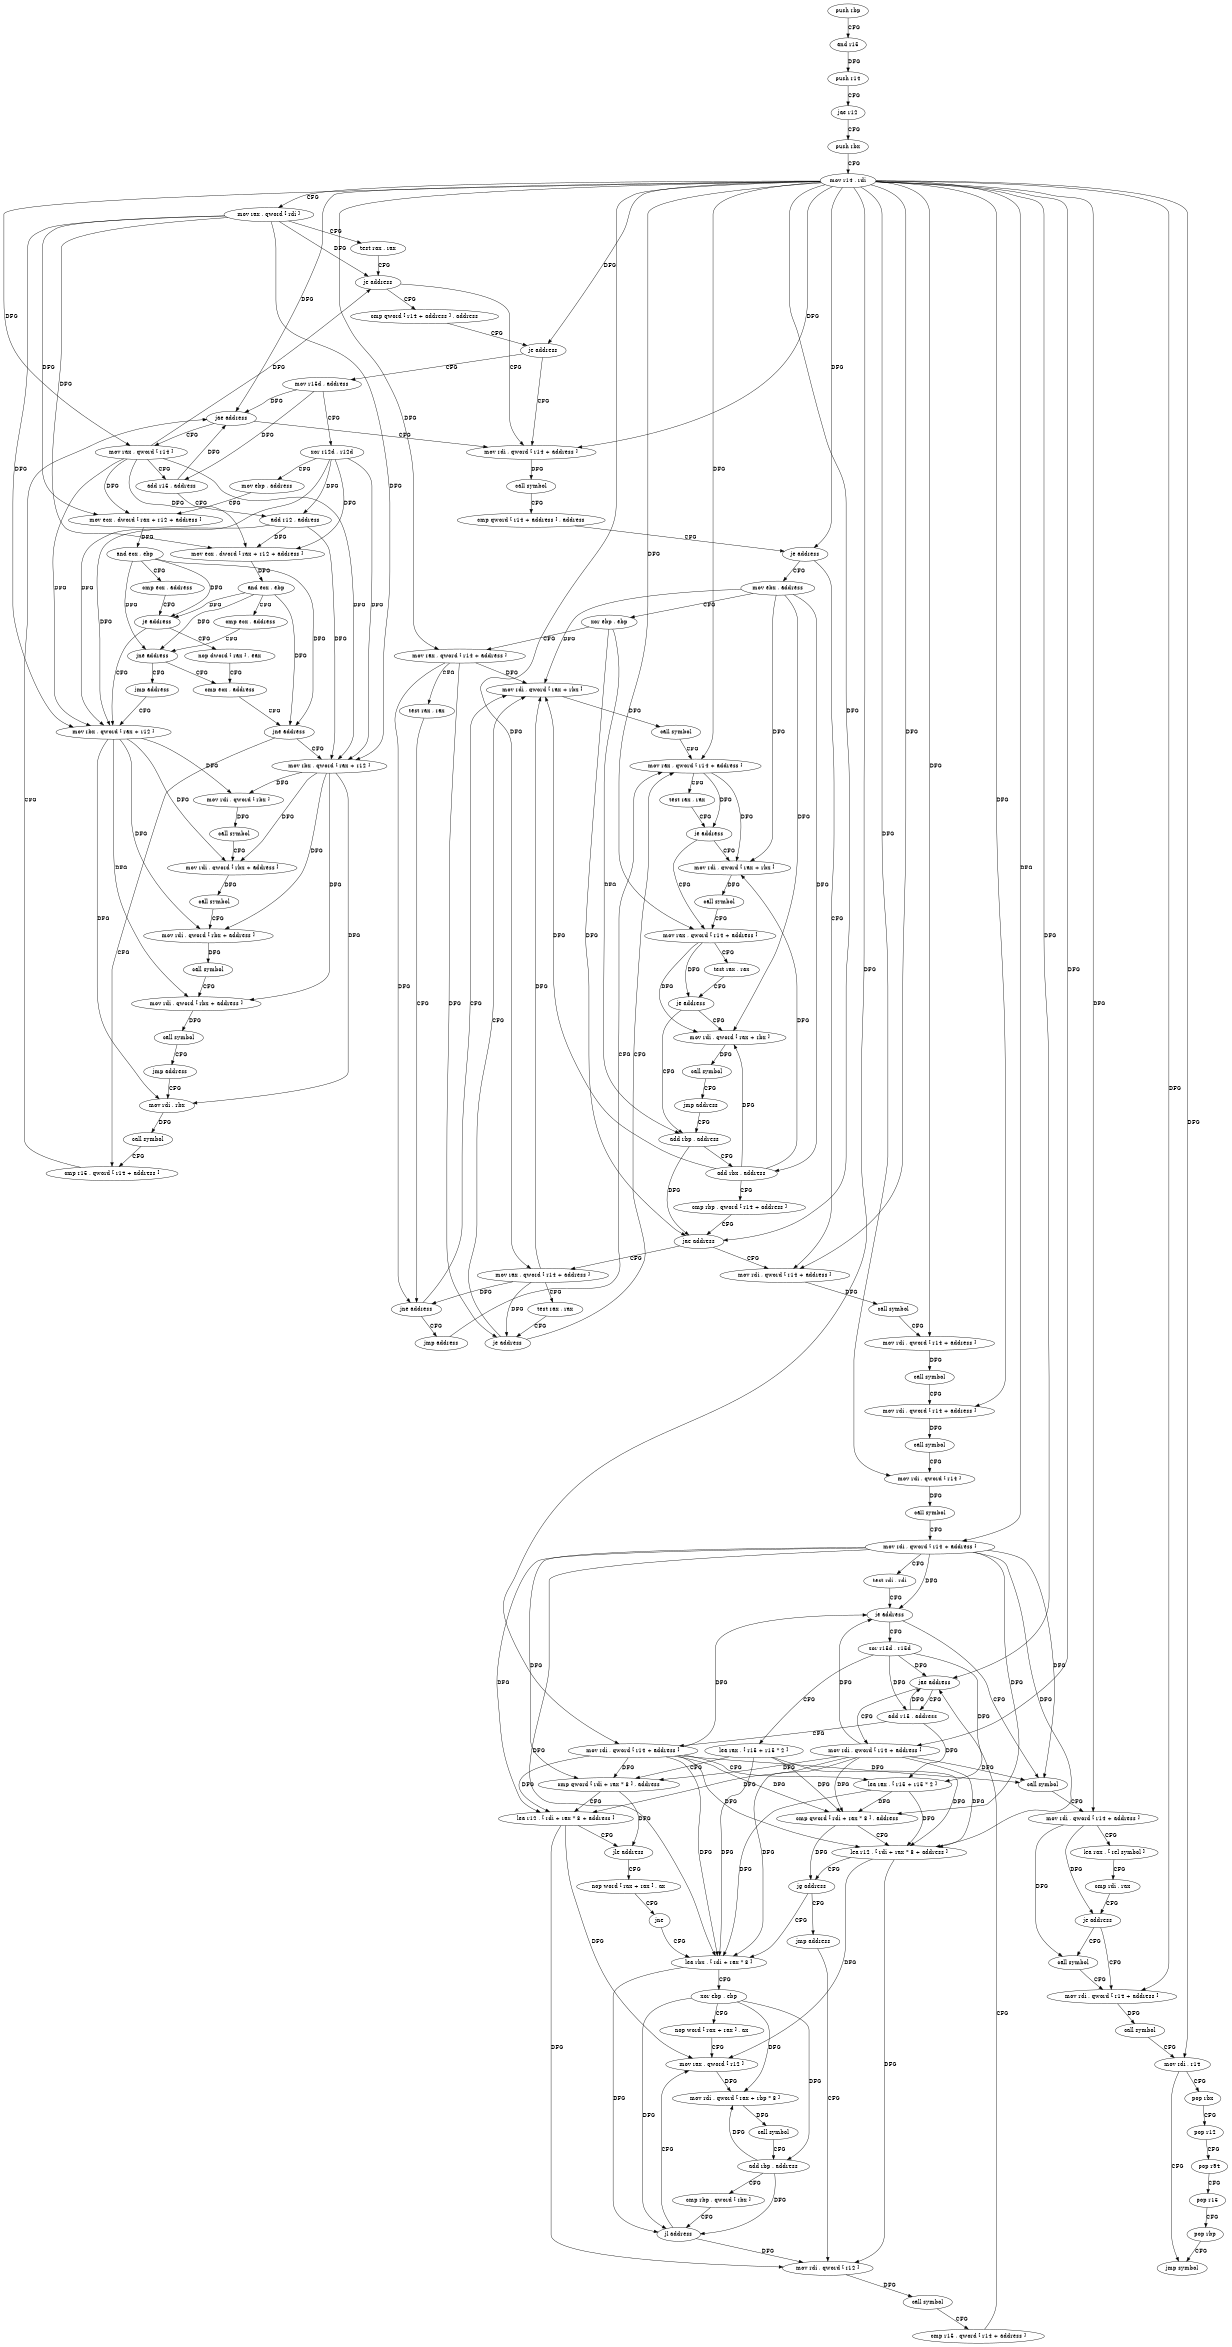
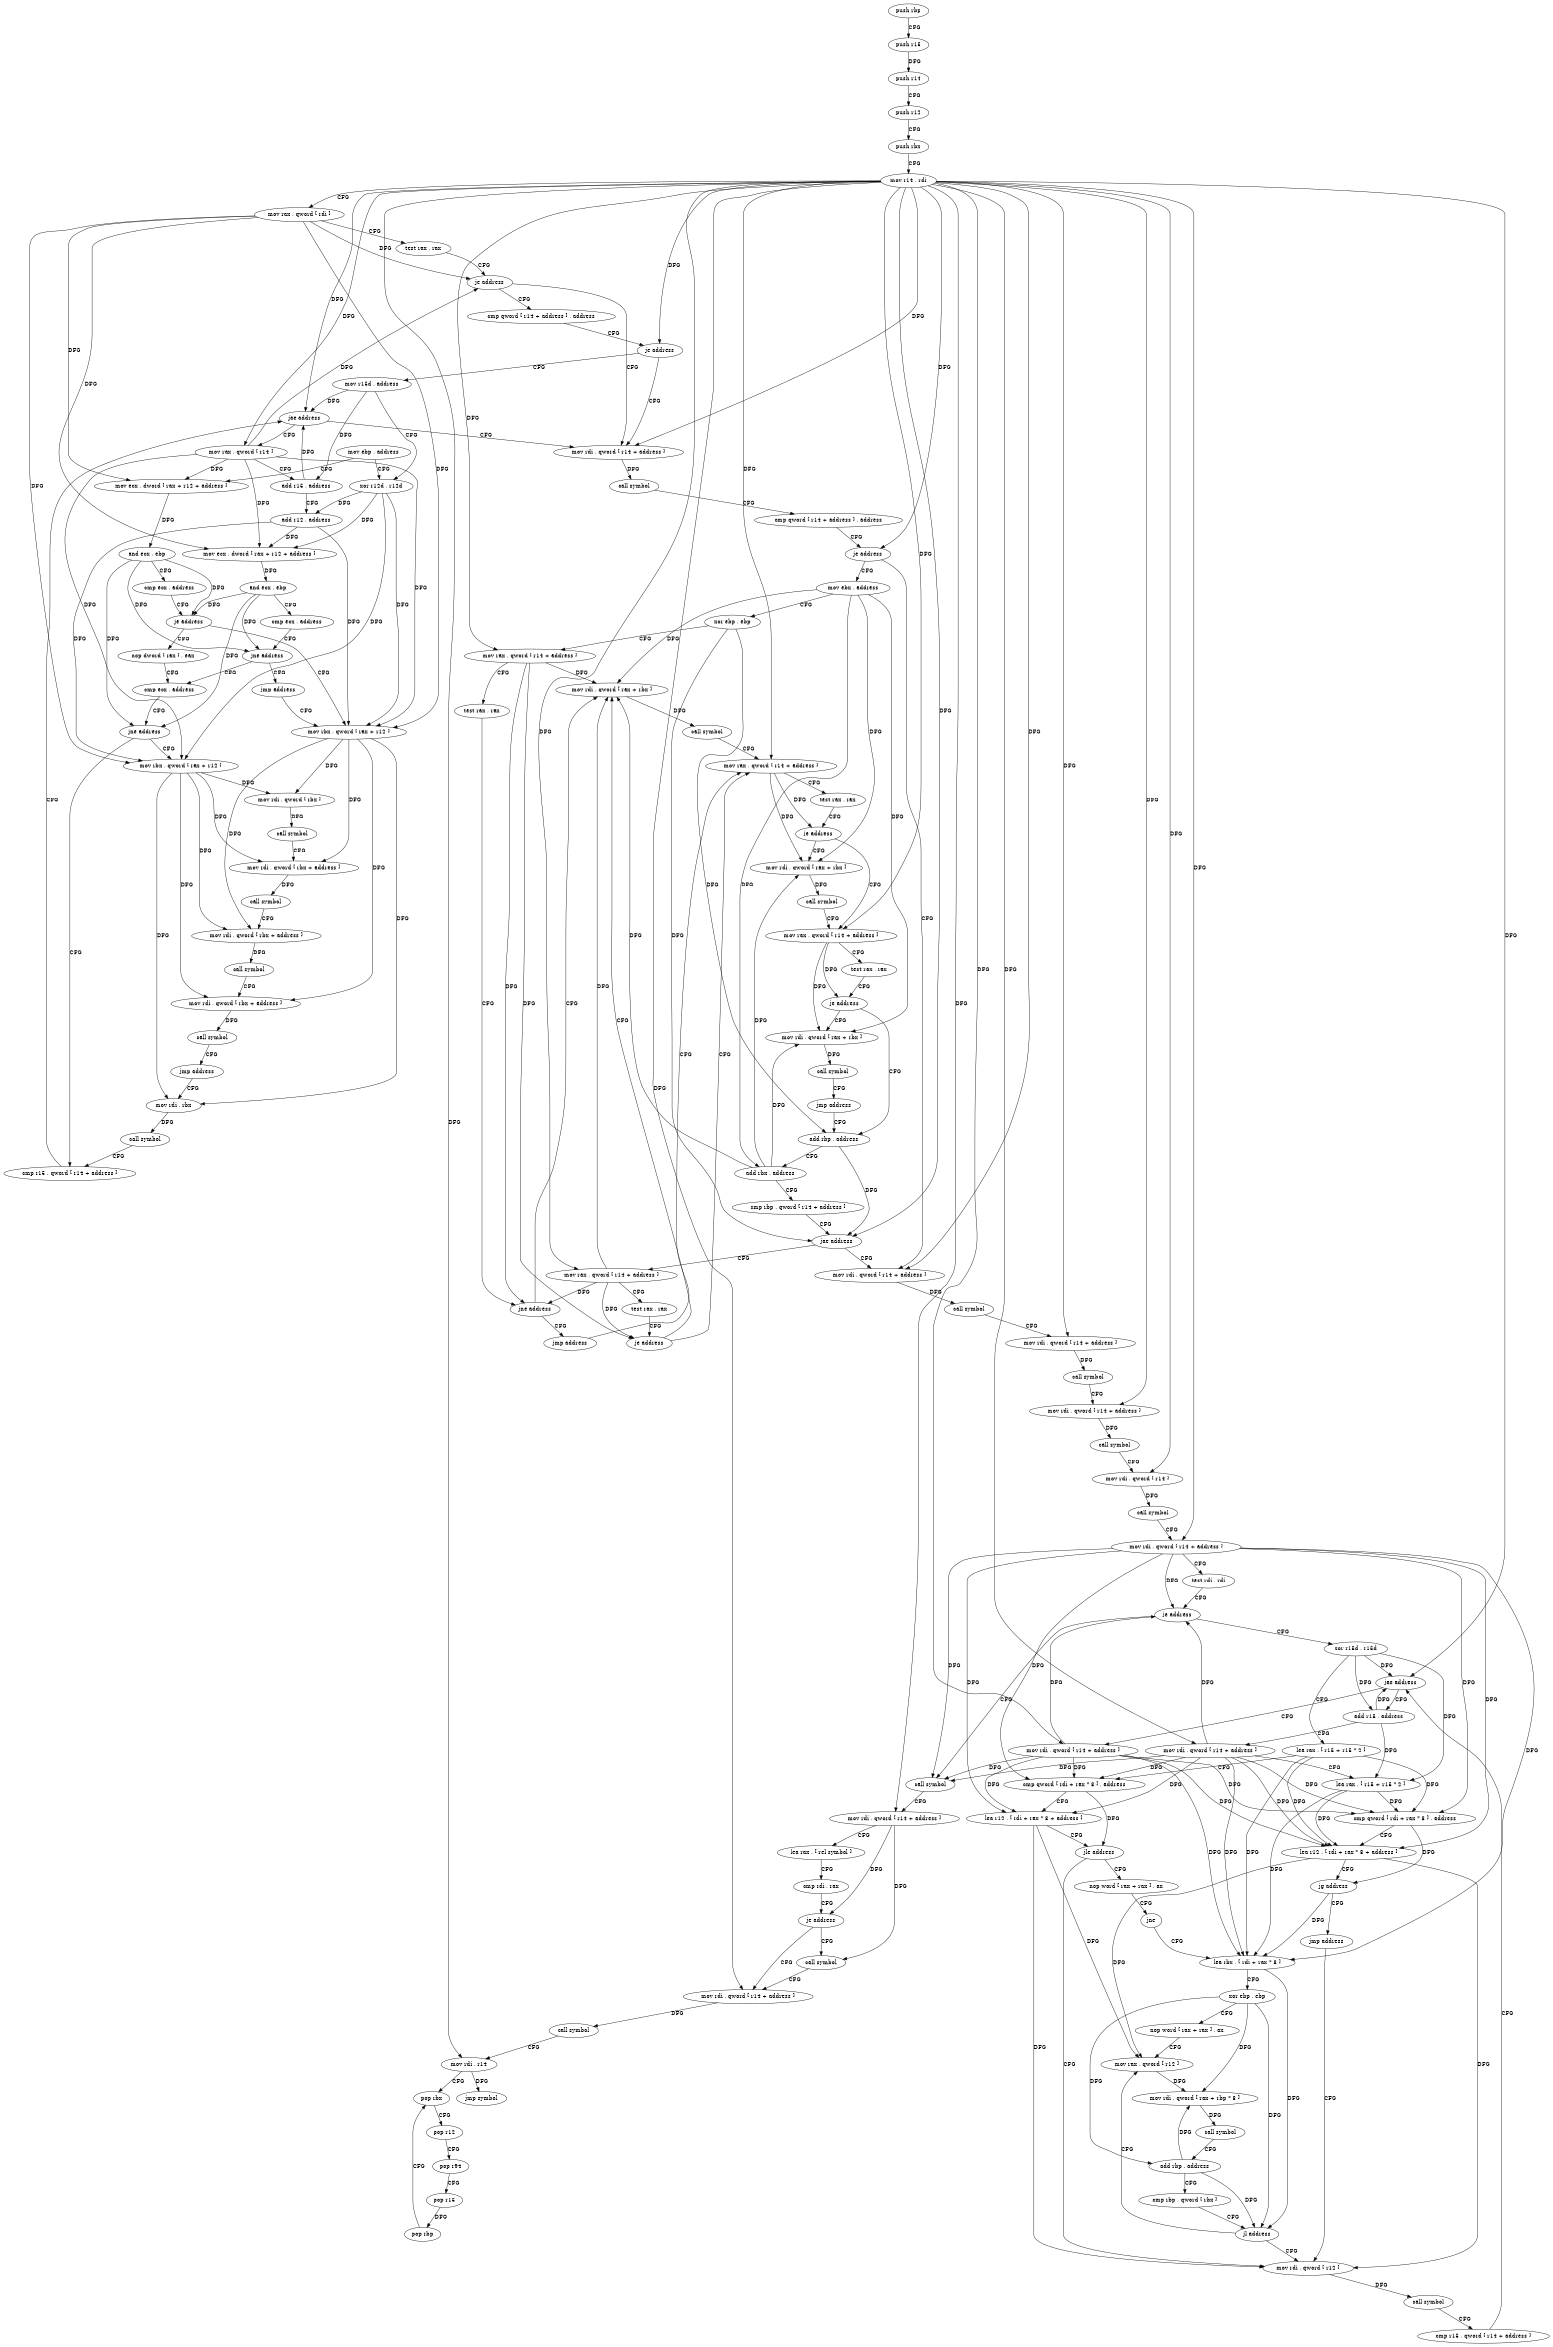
node "and r15": label "and r15" -> "push r15"
node "jae r12": label "jae r12" -> "push r12"
edge "xor r12d , r12d" -> "mov ebp , address": reversed
edge "jg address" -> "lea rbx , [ rdi + rax * 8 ]": label "CFG" -> "DFG"
edge "jle address" -> "mov rdi , qword [ r12 ]": added, label "CFG"
edge "mov rdi , r14" -> "jmp symbol": label "CFG" -> "DFG"
edge "pop r15" -> "pop rbp": label "CFG" -> "DFG"
edge "pop rbp" -> "jmp symbol": now "pop rbp" -> "pop rbx"
edge "jl address" -> "mov rdi , qword [ r12 ]": label "DFG" -> "CFG"
